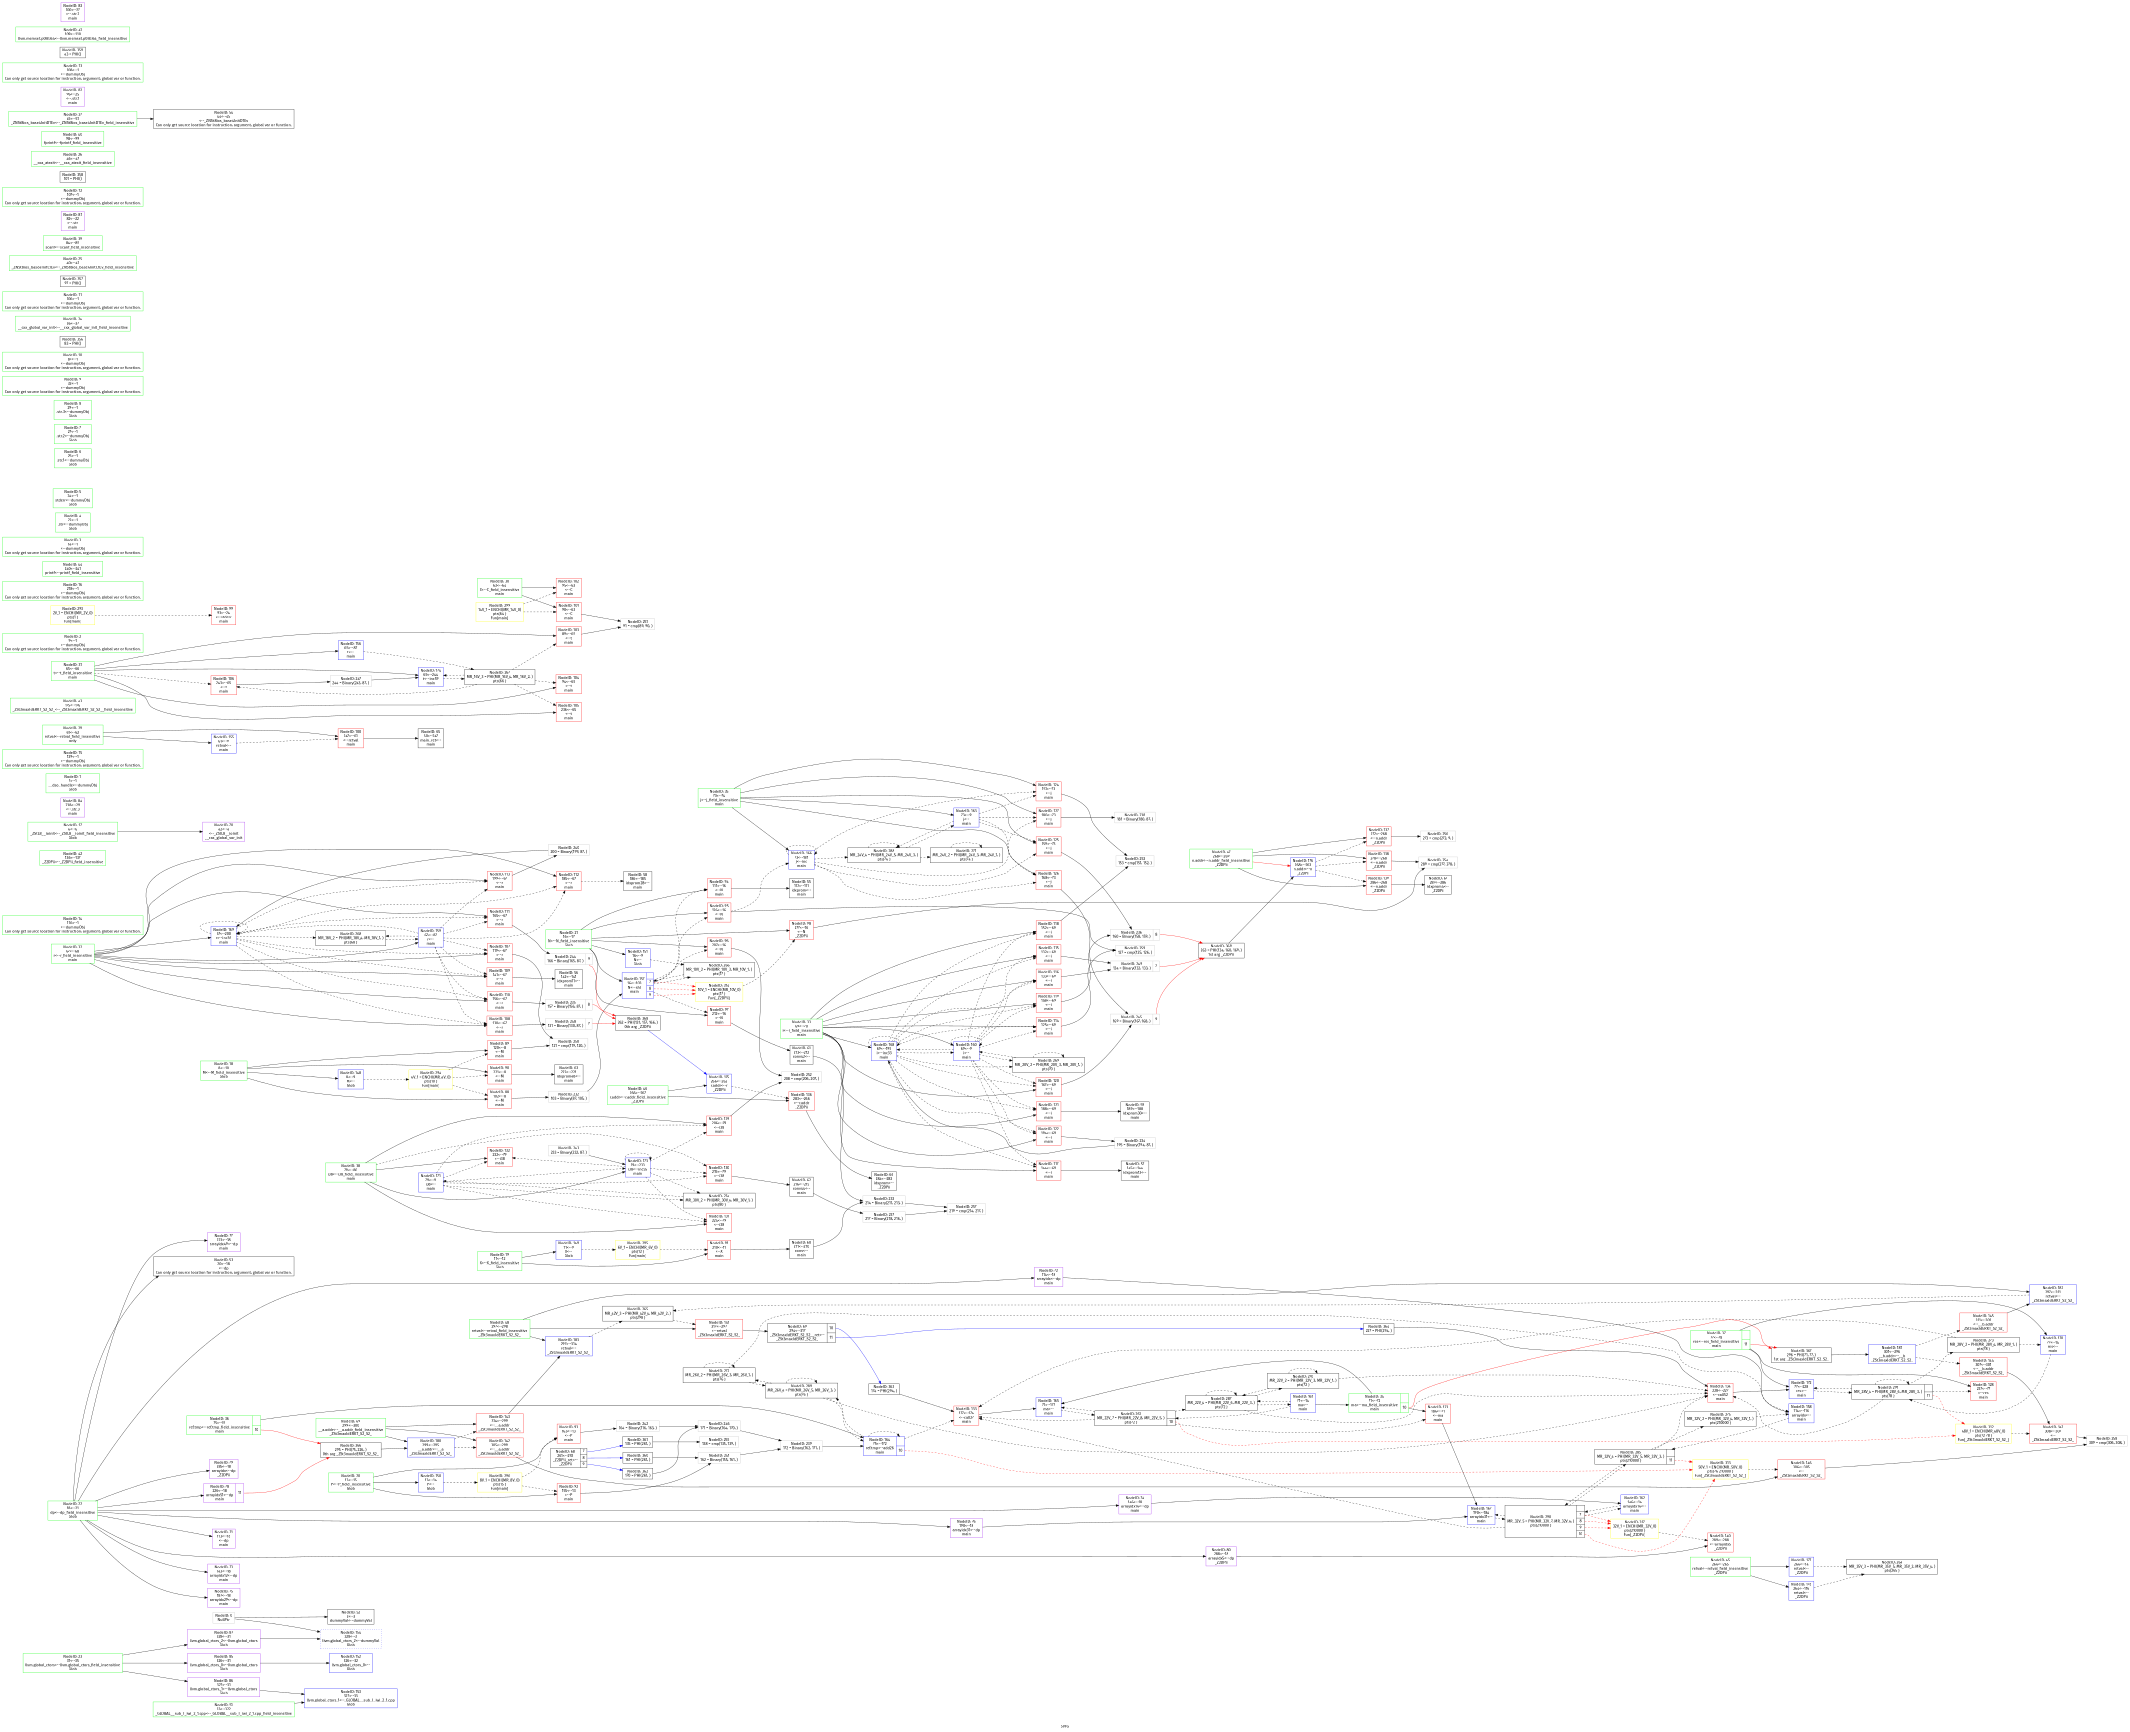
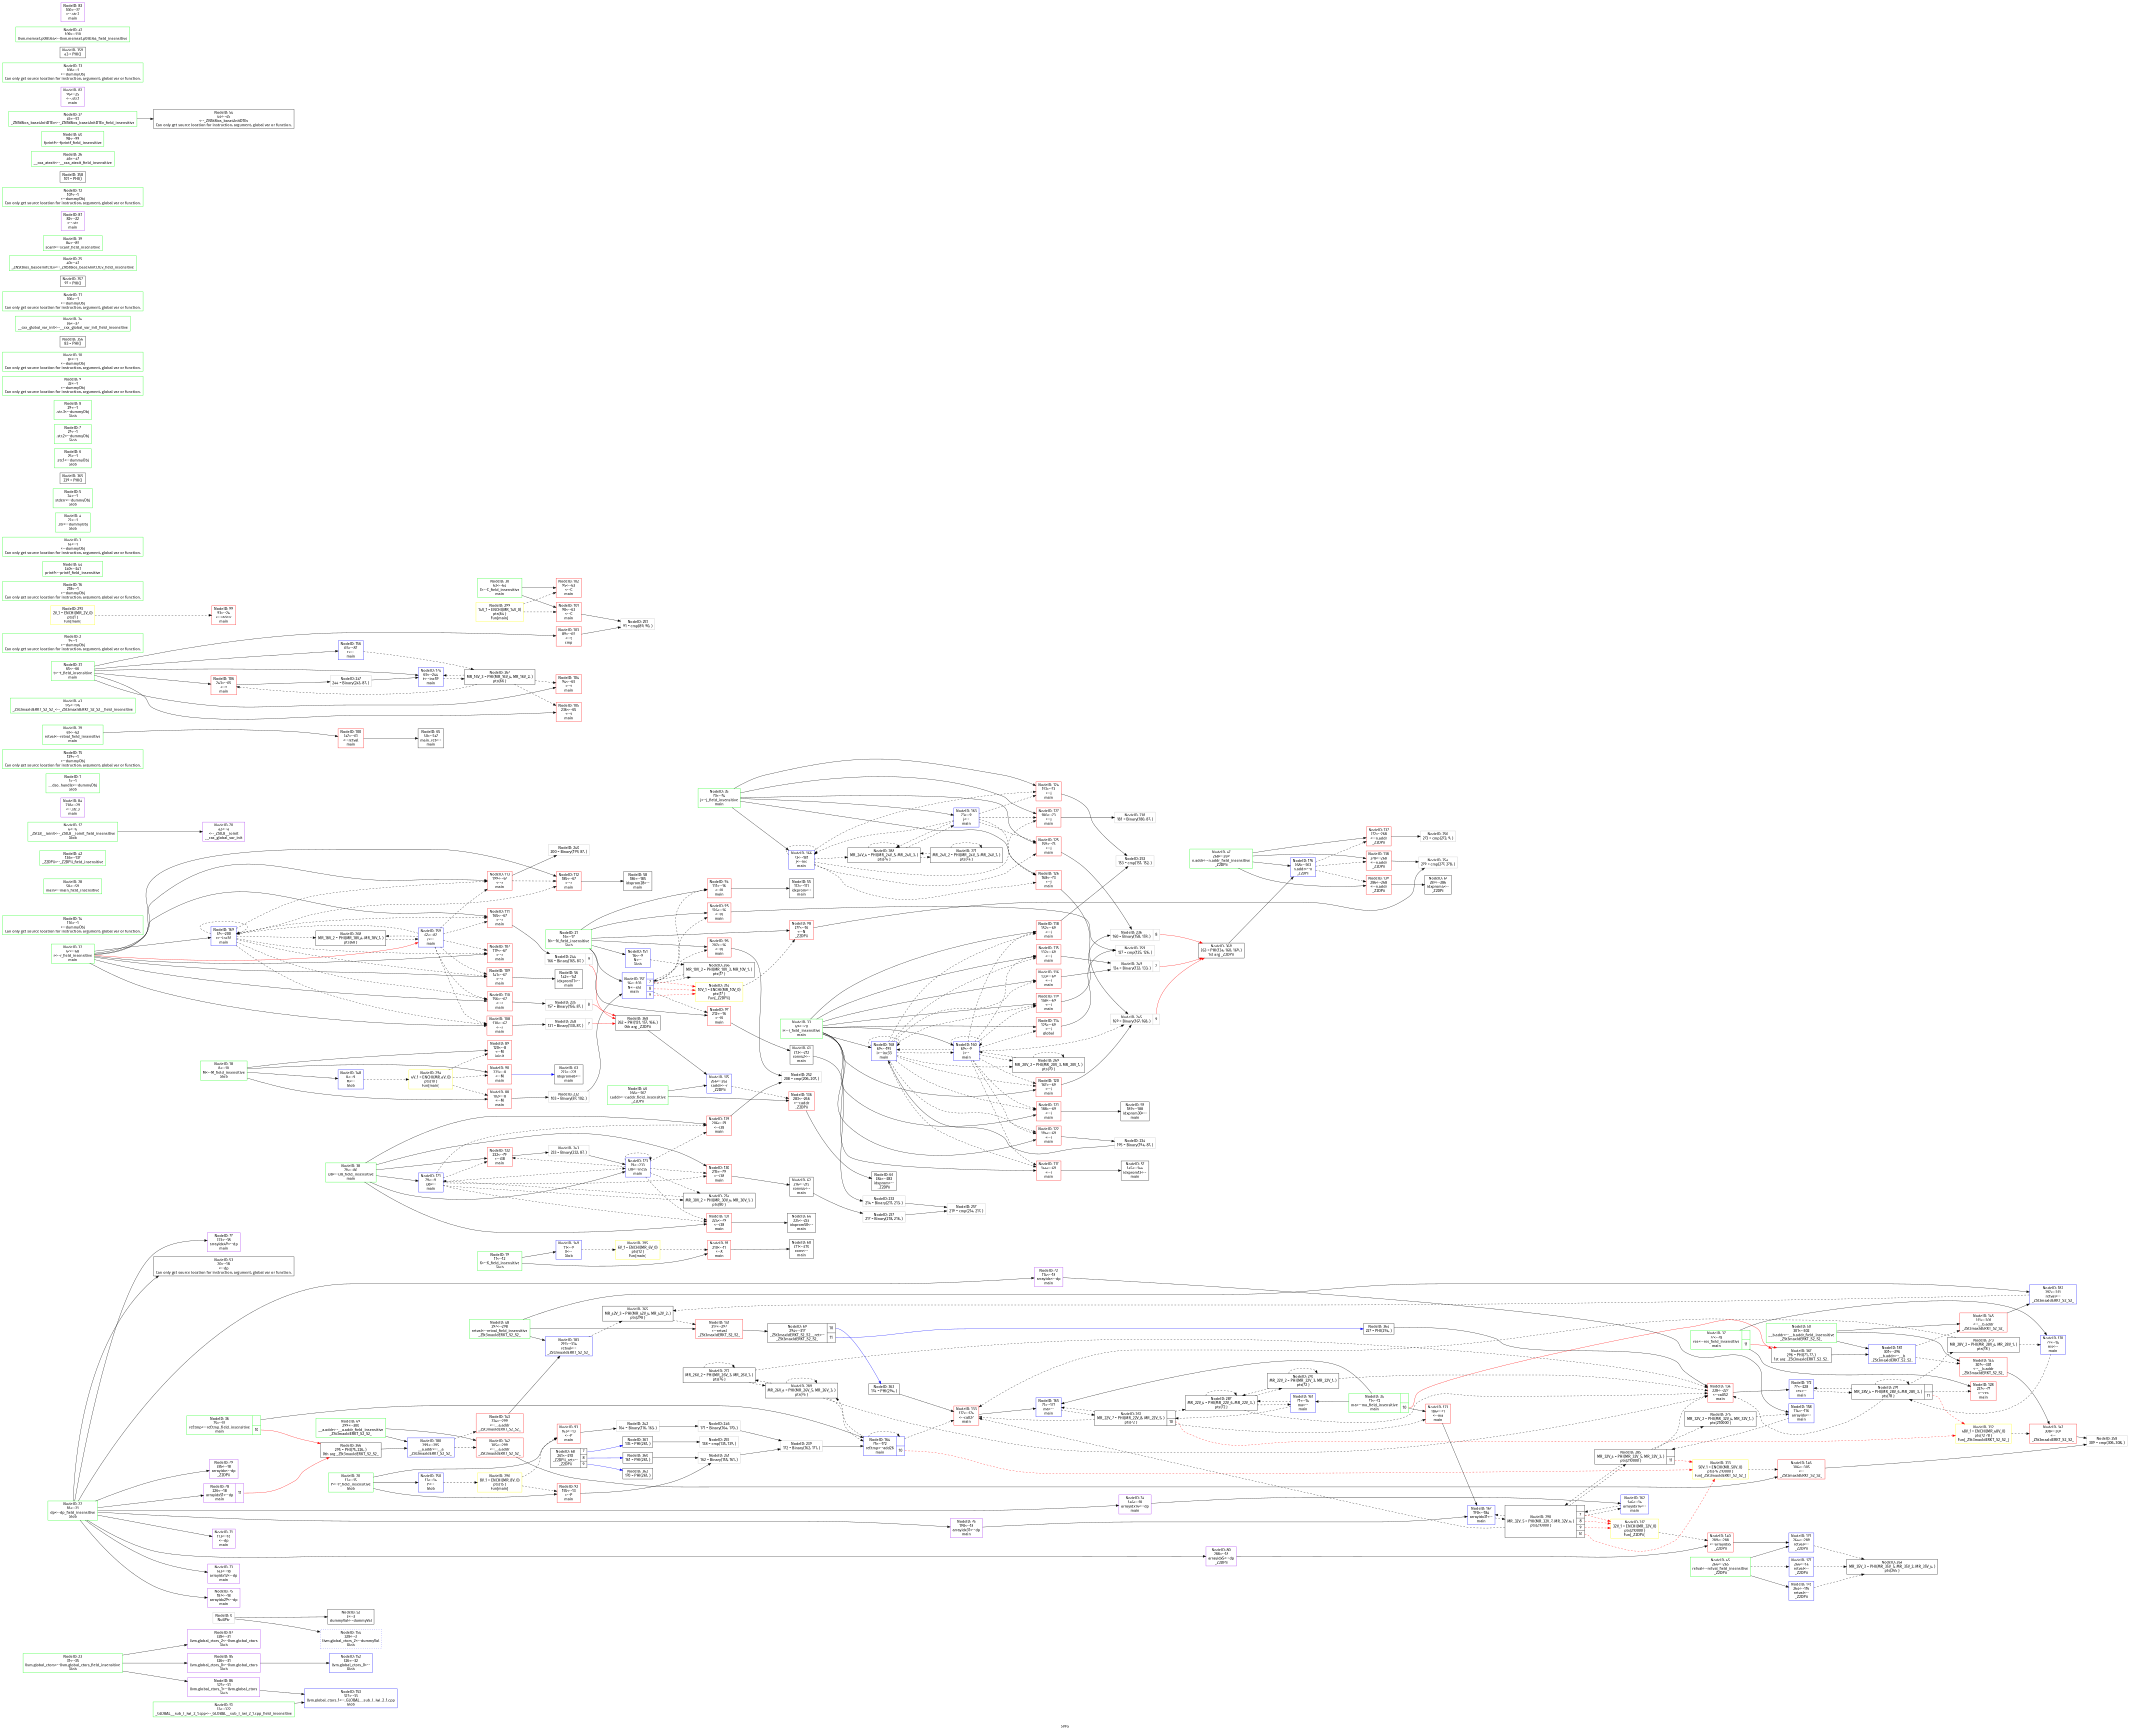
node "NodeID: 365": added
node "NodeID: 103": text "main" -> "cmp"
edge "NodeID: 267" -> "NodeID: 103": removed
edge "NodeID: 31" -> "NodeID: 106": style dashed -> solid
node "NodeID: 29": text "only" -> "main"
node "NodeID: 155": removed
edge "NodeID: 271" -> "NodeID: 288": added
edge "NodeID: 47" -> "NodeID: 176": color red -> black
node "NodeID: 254": text "289 = cmp(277, 278, )" -> "279 = cmp(277, 278, )"
edge "NodeID: 240" -> "NodeID: 169": removed
edge "NodeID: 112" -> "NodeID: 58": style dashed -> solid
node "NodeID: 28": added
edge "NodeID: 95" -> "NodeID: 166": now "NodeID: 163" -> "NodeID: 166"
edge "NodeID: 159" -> "NodeID: 112": now "NodeID: 113" -> "NodeID: 112"
edge "NodeID: 32" -> "NodeID: 159": color black -> red
edge "NodeID: 160" -> "NodeID: 116": now "NodeID: 160" -> "NodeID: 245"
edge "NodeID: 168" -> "NodeID: 114": removed
node "NodeID: 114": text "main" -> "global"
node "NodeID: 250": removed
edge "NodeID: 368" -> "NodeID: 175": color blue -> black
node "NodeID: 89": text "main" -> "ioinit"
edge "NodeID: 90" -> "NodeID: 63": color black -> blue
node "NodeID: 232": text "103 = Binary(87, 105, )" -> "103 = Binary(87, 102, )"
edge "NodeID: 38" -> "NodeID: 130": style dashed -> solid
edge "NodeID: 132" -> "NodeID: 243": added
edge "NodeID: 38" -> "NodeID: 171": added
node "NodeID: 64": added
edge "NodeID: 60" -> "NodeID: 233": removed
edge "NodeID: 272" -> "NodeID: 158": now "NodeID: 272" -> "NodeID: 134"
node "NodeID: 50": added
edge "NodeID: 37" -> "NodeID: 172": removed
edge "NodeID: 161" -> "NodeID: 34": reversed
edge "NodeID: 49" -> "NodeID: 143": removed
edge "NodeID: 362" -> "NodeID: 246": removed
node "NodeID: 179": added
edge "NodeID: 45" -> "NodeID: 177": style solid -> dashed
edge "NodeID: 87" -> "NodeID: 154": removed
